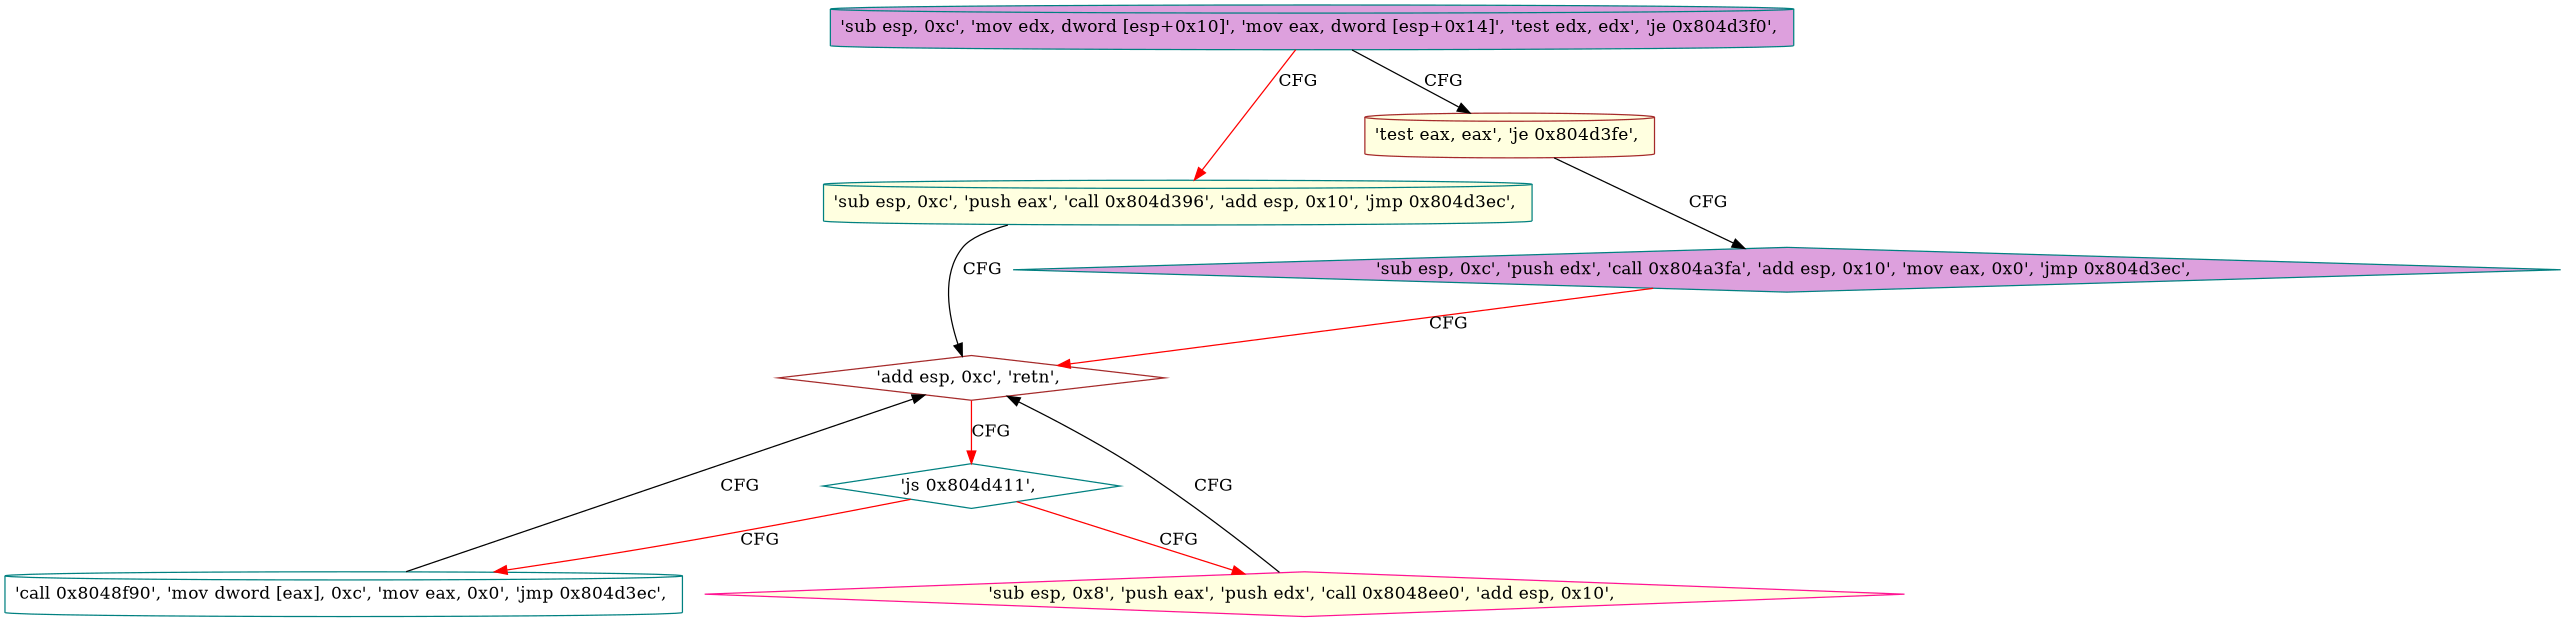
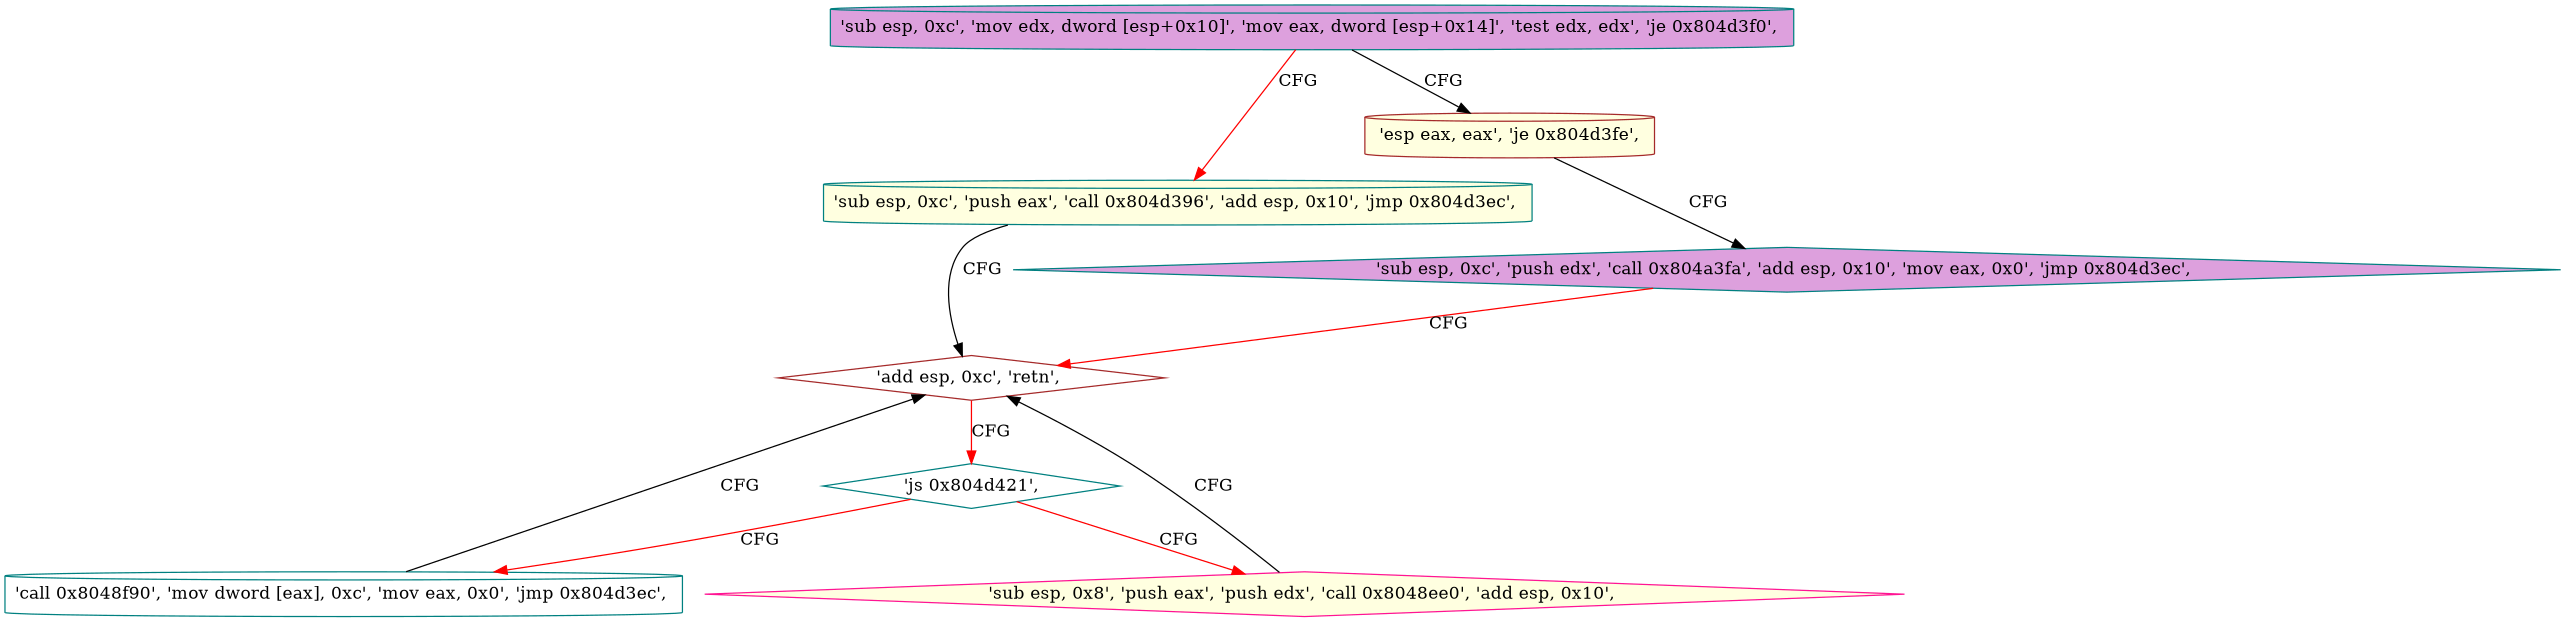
node "'test eax, eax', 'je 0x804d3fe',": label "'test eax, eax', 'je 0x804d3fe'," -> "'esp eax, eax', 'je 0x804d3fe',"
node "'js 0x804d411',": label "'js 0x804d411'," -> "'js 0x804d421',"
